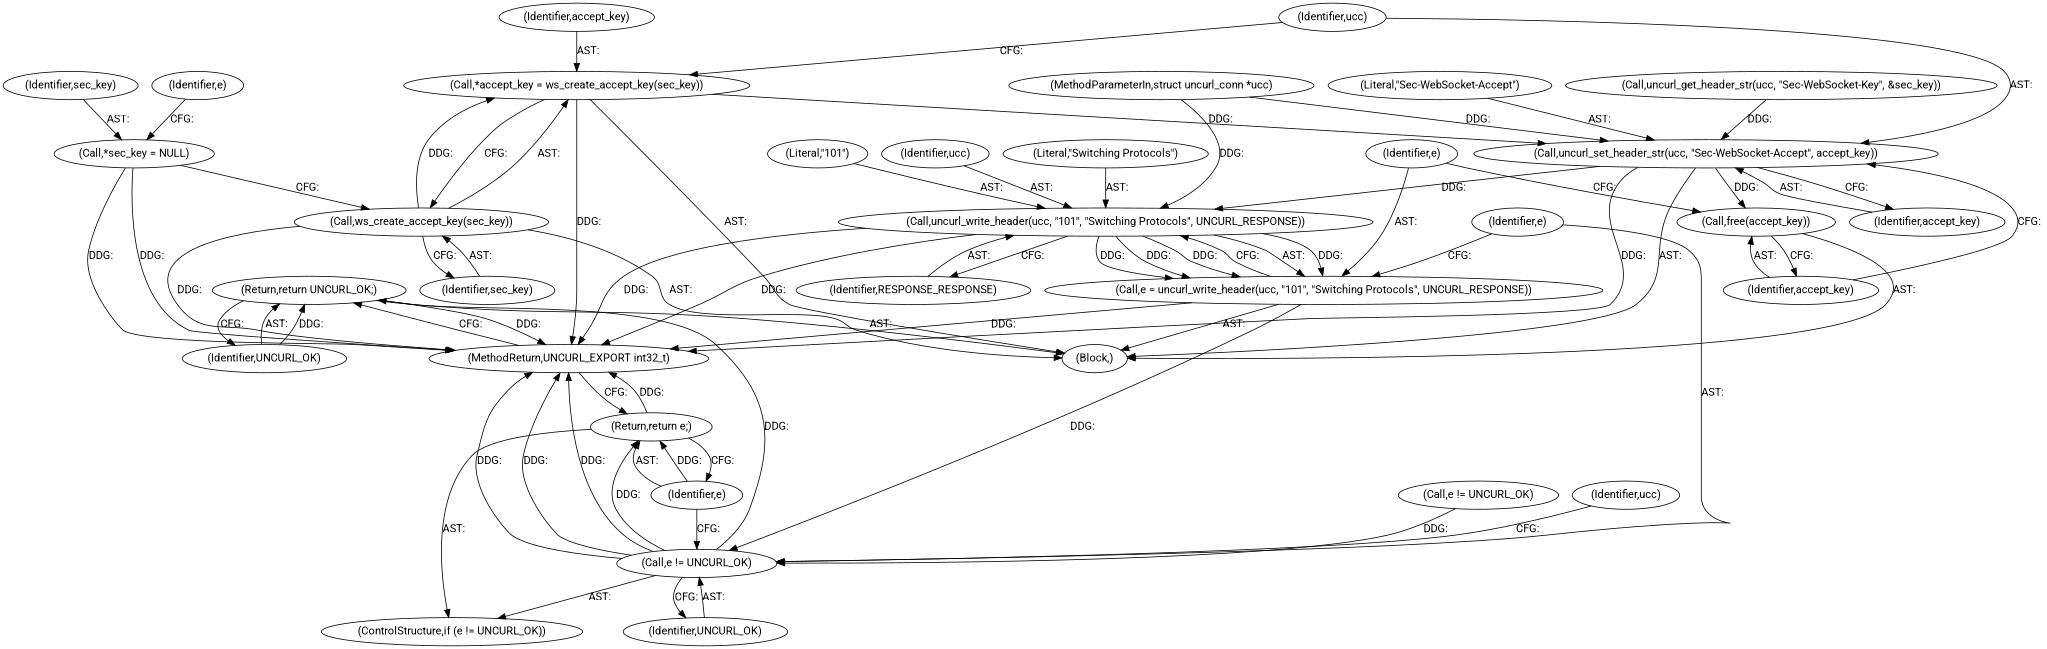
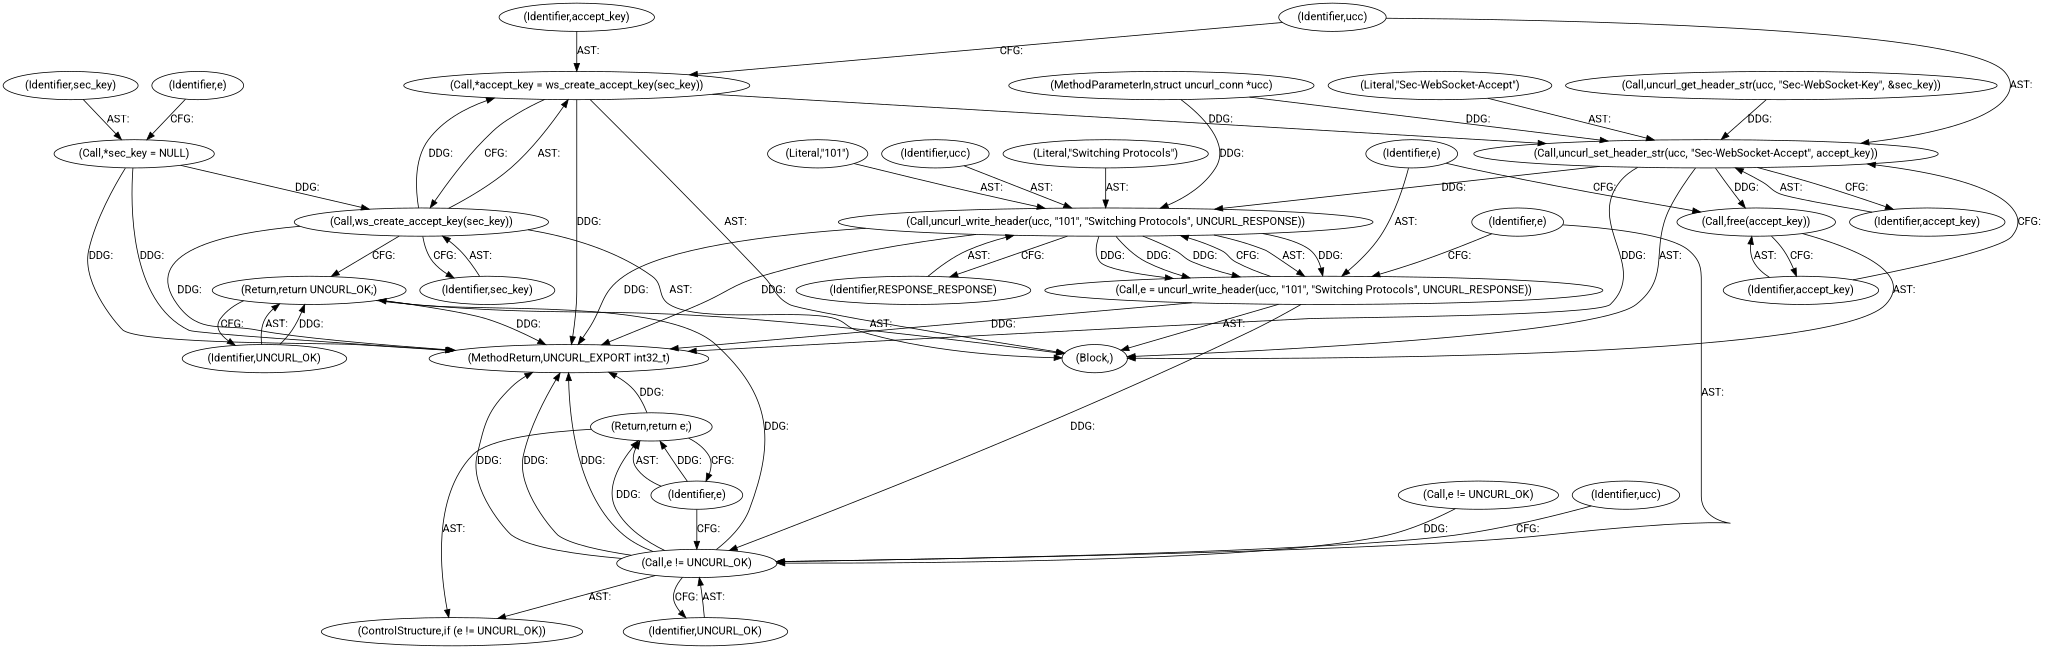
edge "(Call,*sec_key = NULL)" -> "(Call,ws_create_accept_key(sec_key))": label "CFG: " -> "DDG: "
edge "(MethodReturn,UNCURL_EXPORT int32_t)" -> "(Return,return UNCURL_OK;)": now "(Call,ws_create_accept_key(sec_key))" -> "(Return,return UNCURL_OK;)"
edge "(MethodReturn,UNCURL_EXPORT int32_t)" -> "(Return,return e;)": removed, label "CFG:"
